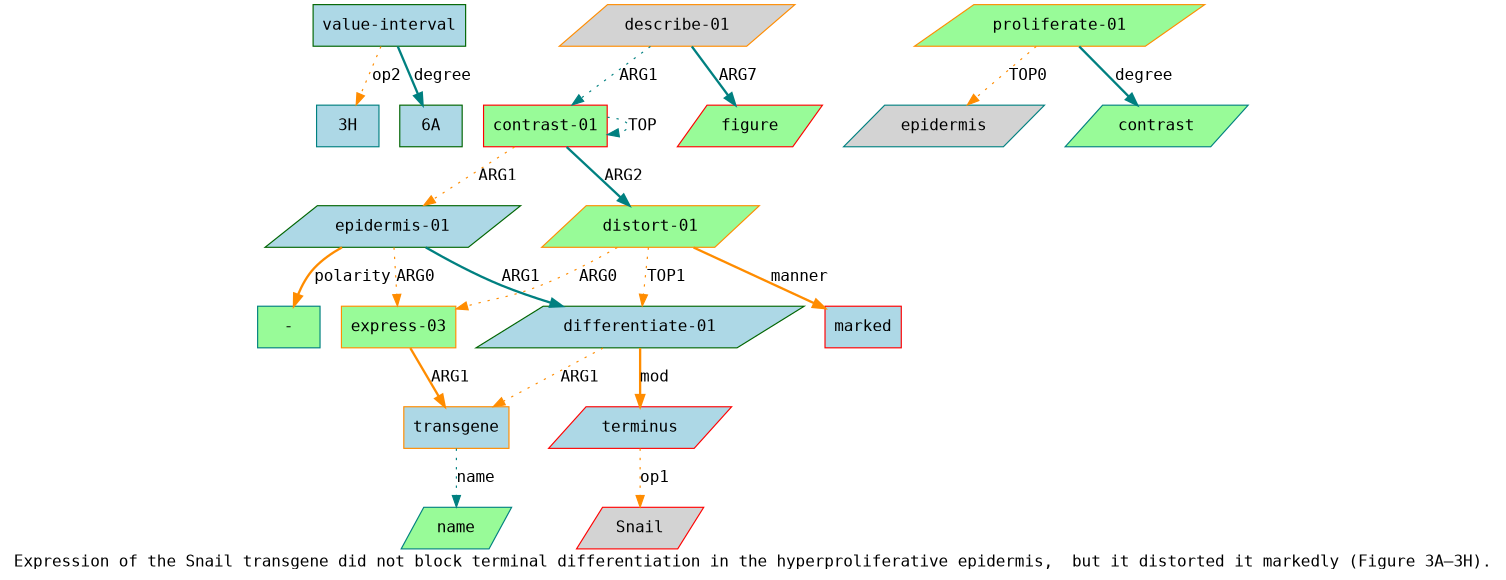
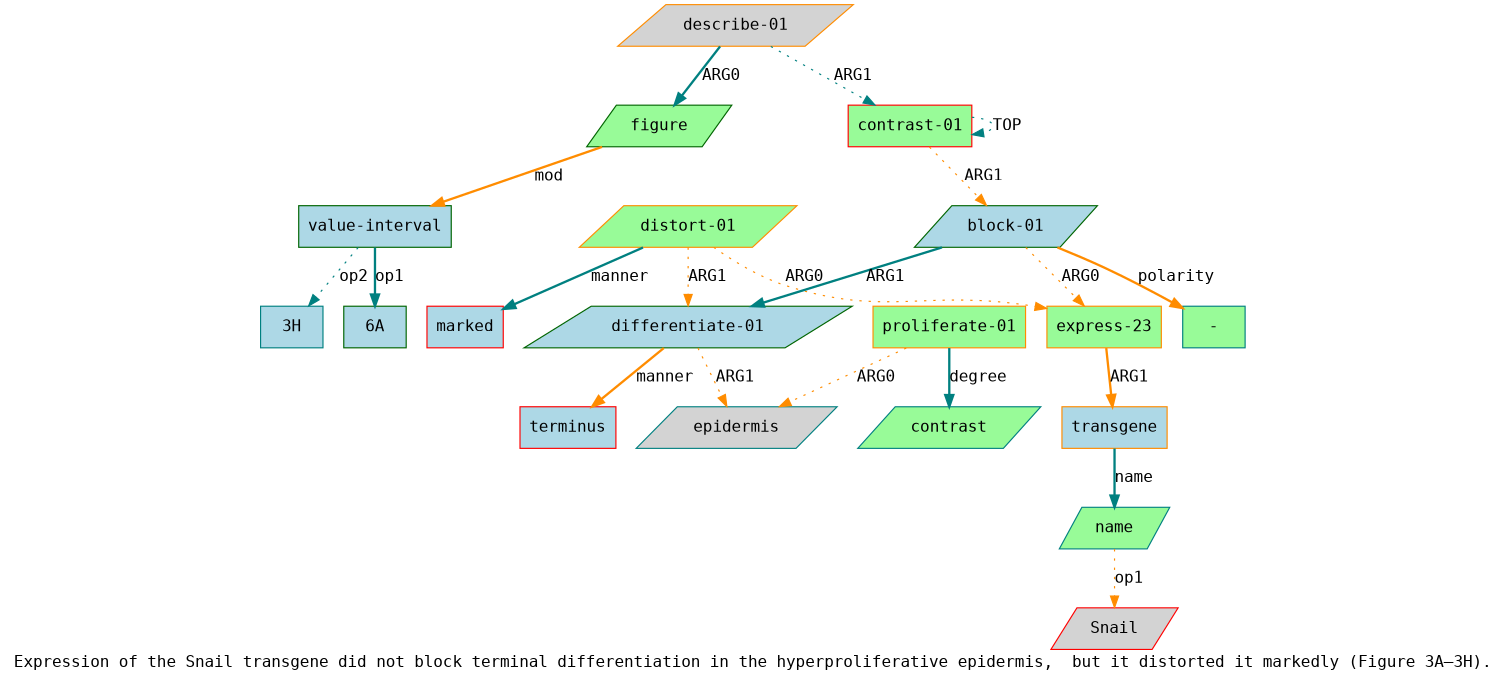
node "proliferate-01": shape parallelogram -> box
edge "value-interval" -> "3H": color darkorange -> teal
edge "value-interval" -> "6A": label "degree" -> "op1"
edge "describe-01" -> "figure": label "ARG7" -> "ARG0"
edge "proliferate-01" -> "epidermis": label "TOP0" -> "ARG0"
node "figure": color red -> darkgreen
edge "contrast-01" -> "distort-01": removed, label "ARG2"
edge "figure" -> "value-interval": added, label "mod"
node "epidermis-01": label "epidermis-01" -> "block-01"
edge "distort-01" -> "marked": color darkorange -> teal
edge "distort-01" -> "differentiate-01": label "TOP1" -> "ARG1"
node "express-03": label "express-03" -> "express-23"
edge "differentiate-01" -> "transgene": now "differentiate-01" -> "epidermis"
edge "differentiate-01" -> "terminus": label "mod" -> "manner"
node "terminus": shape parallelogram -> box
edge "transgene" -> "name": style dotted -> bold
edge "terminus" -> "Snail": now "name" -> "Snail"
